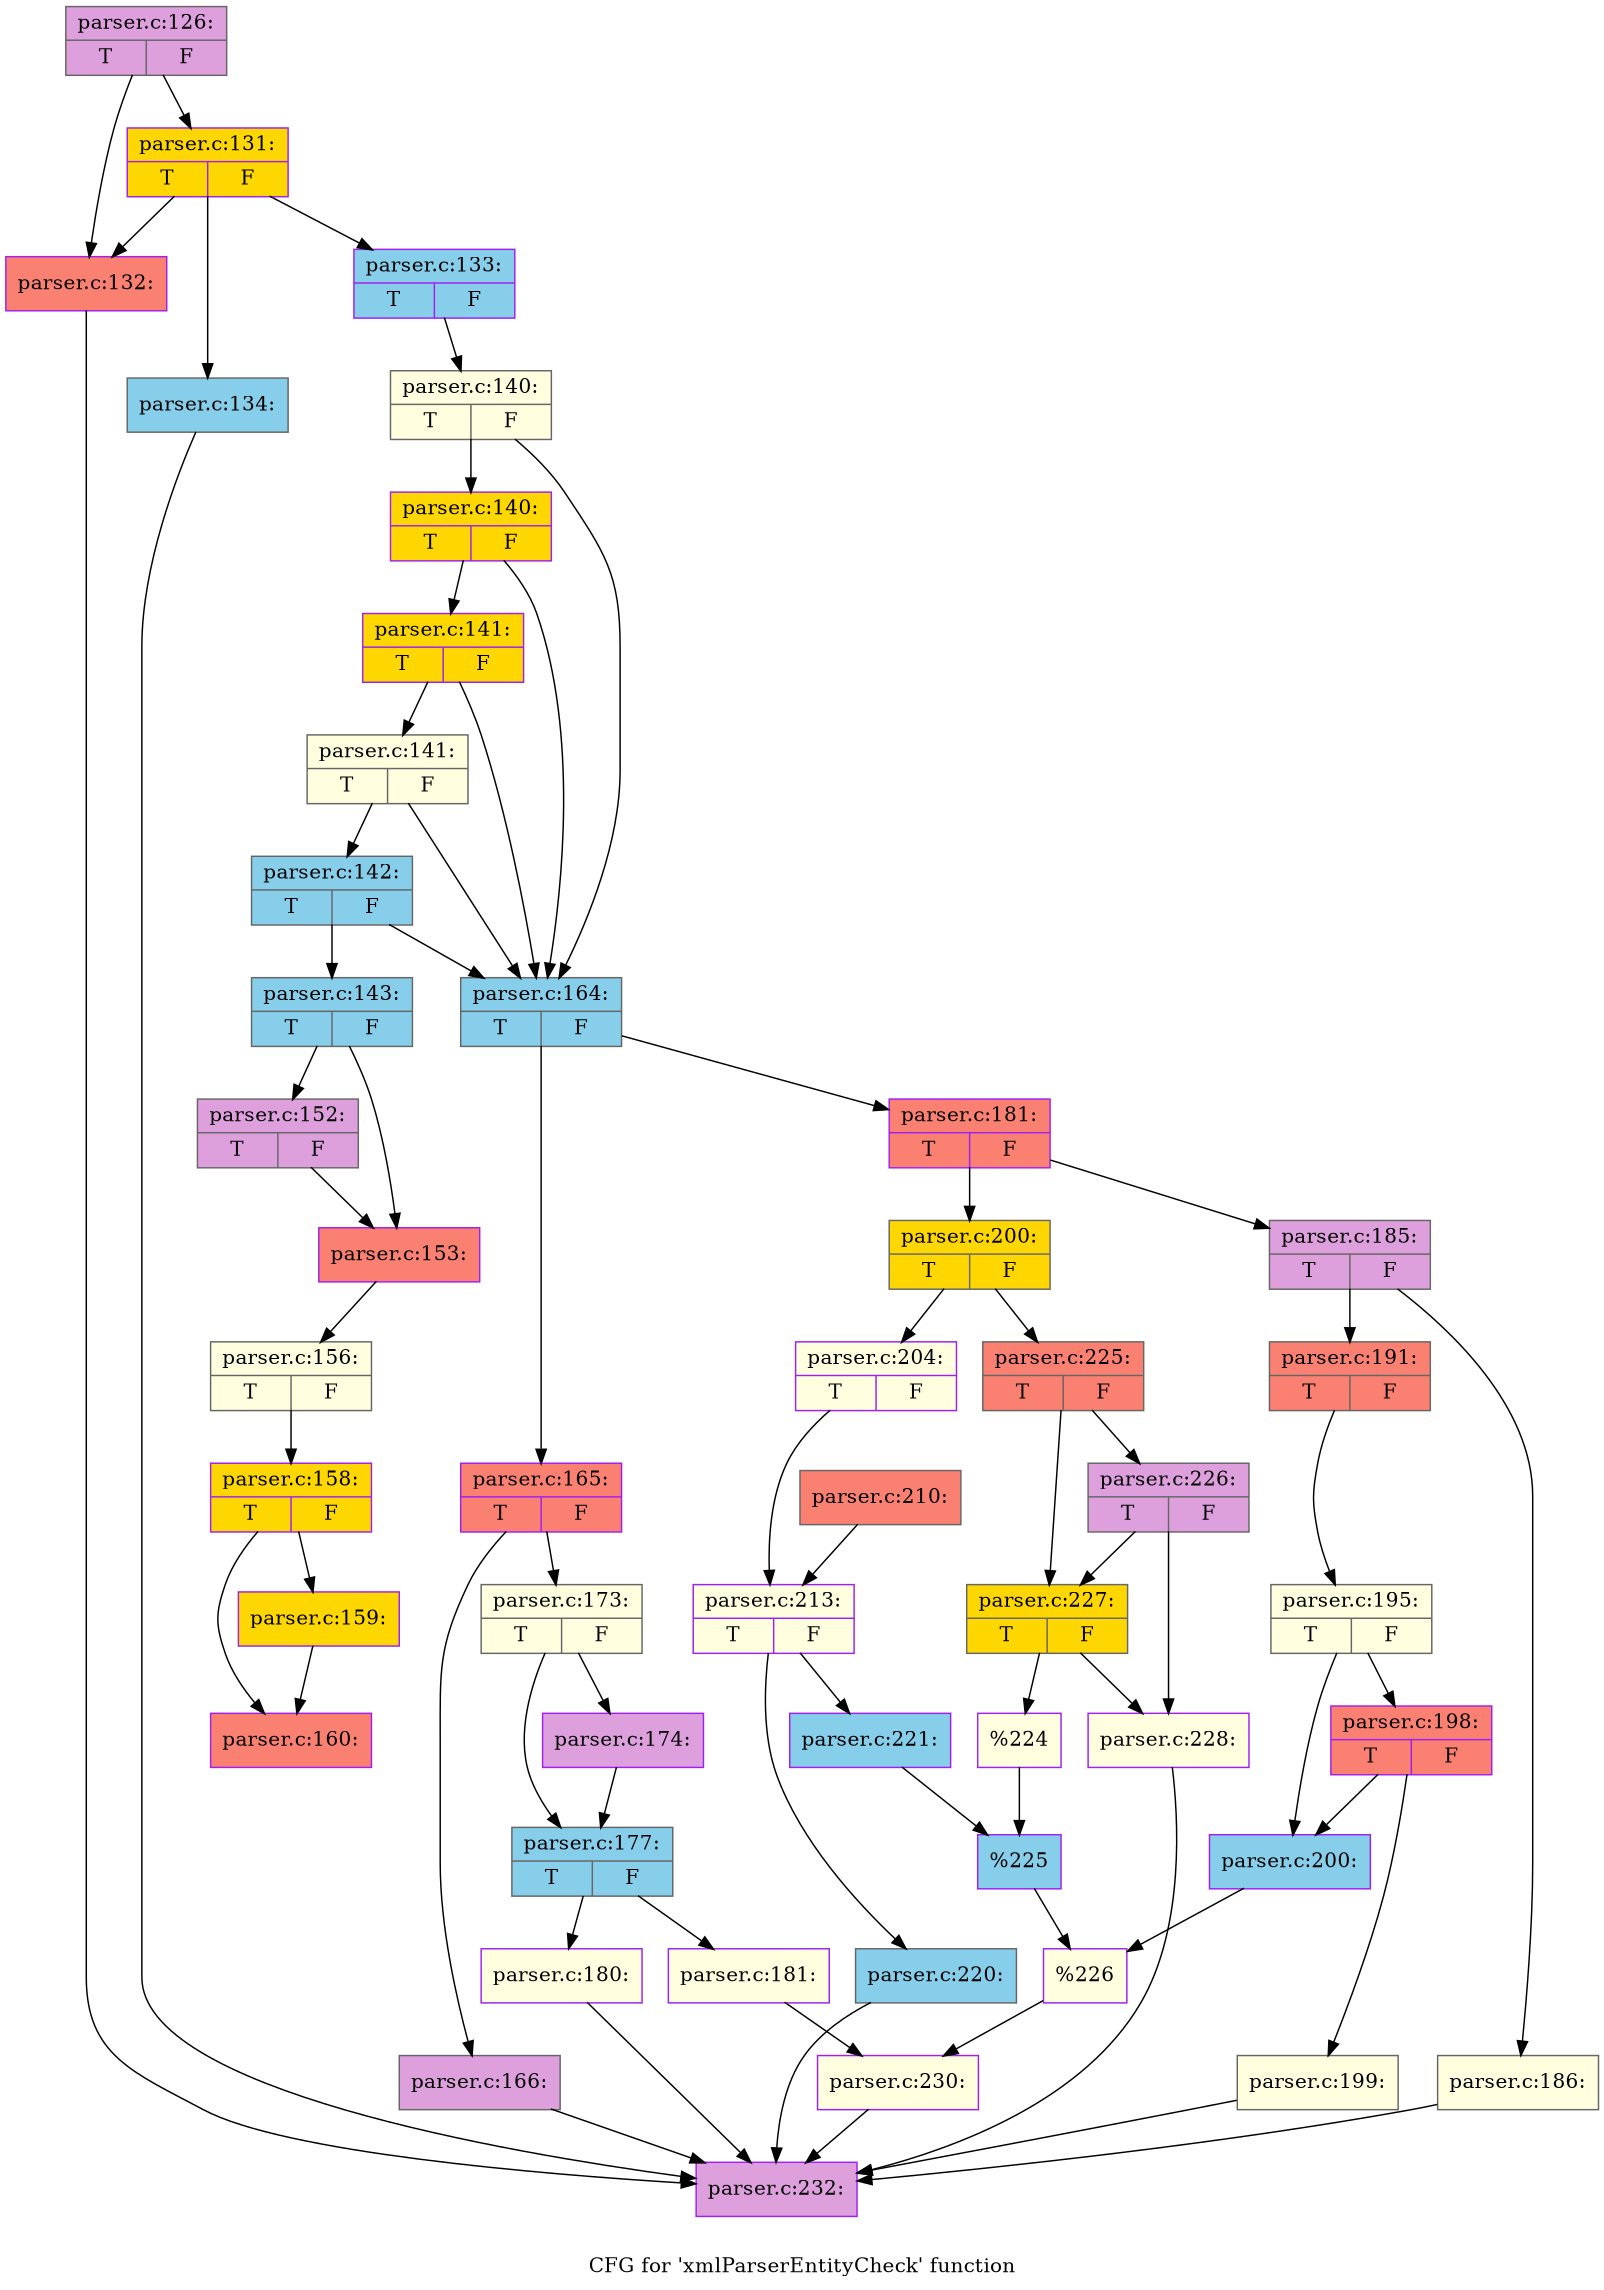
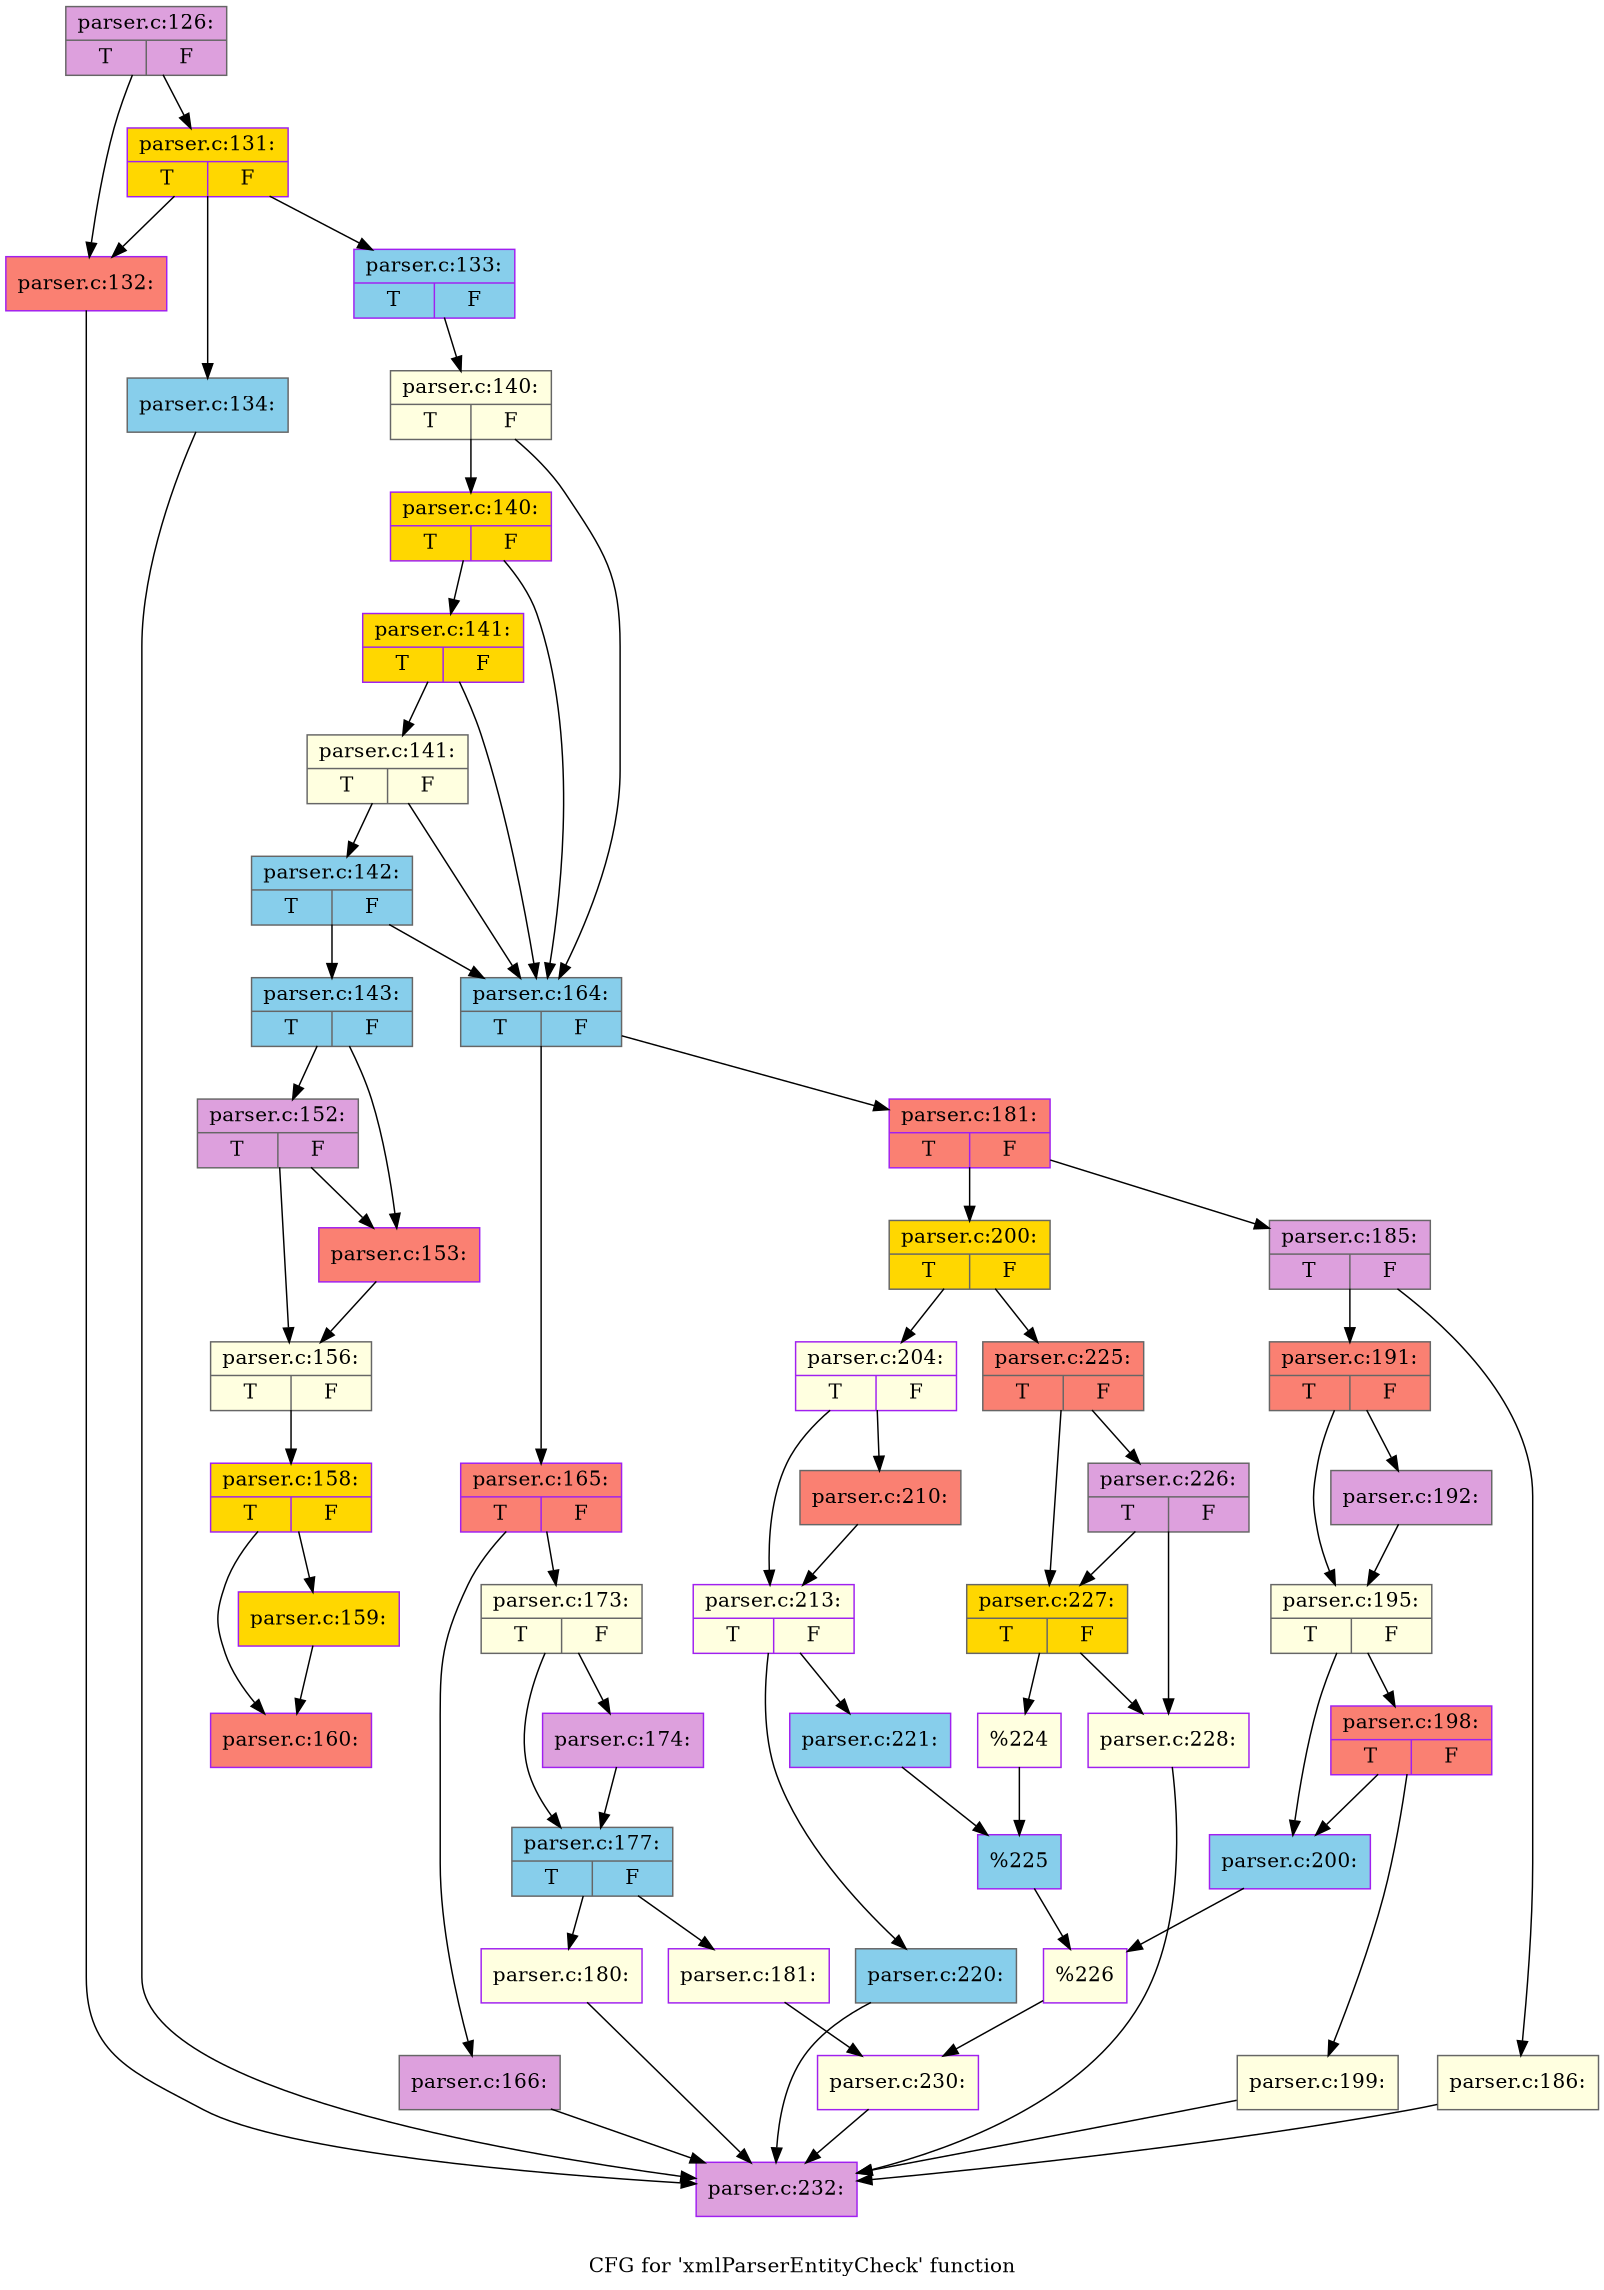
edge "parser.c:152:" -> "parser.c:156:": added
edge "parser.c:204:" -> "parser.c:210:": added
node "parser.c:192:": added
